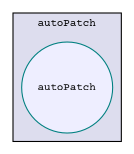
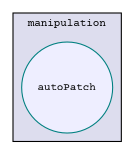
cluster "autoPatch": label "autoPatch" -> "manipulation"
